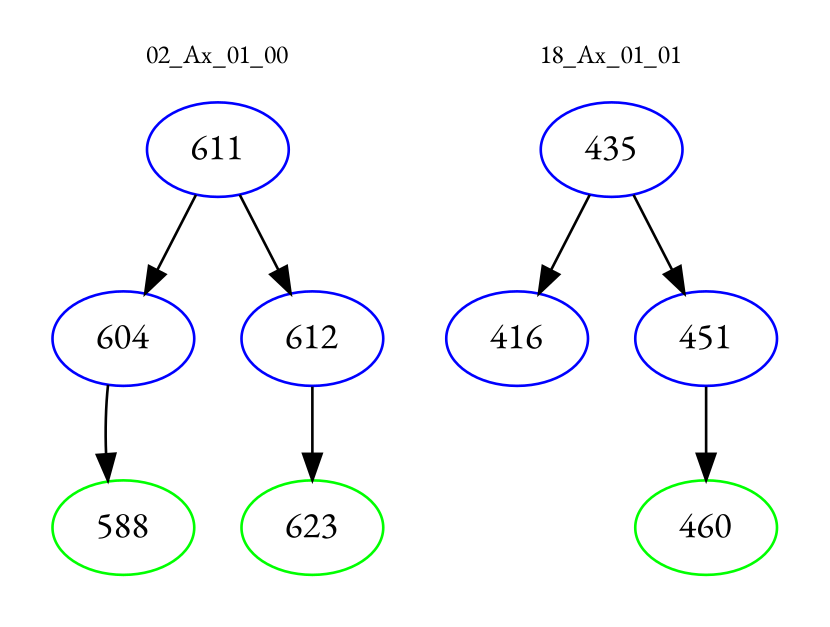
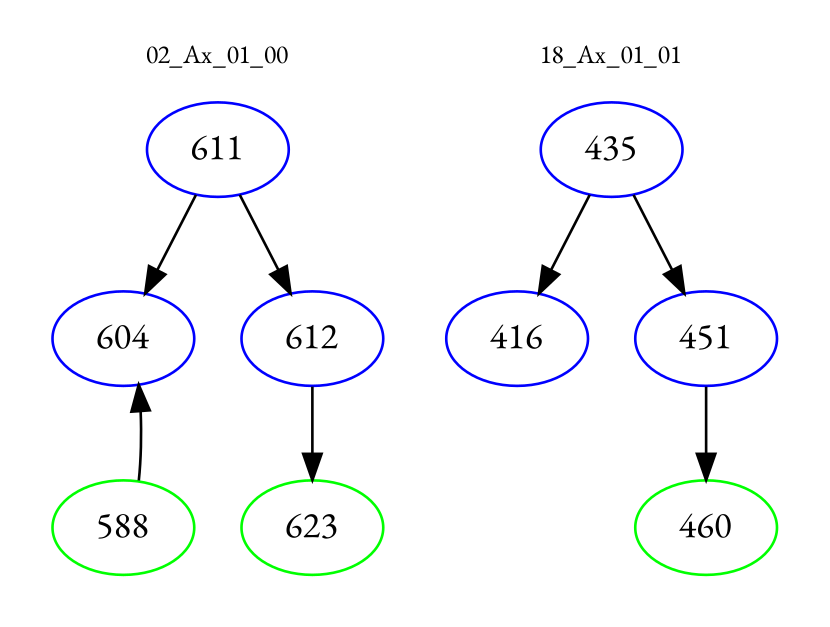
edge "604" -> "588": reversed
